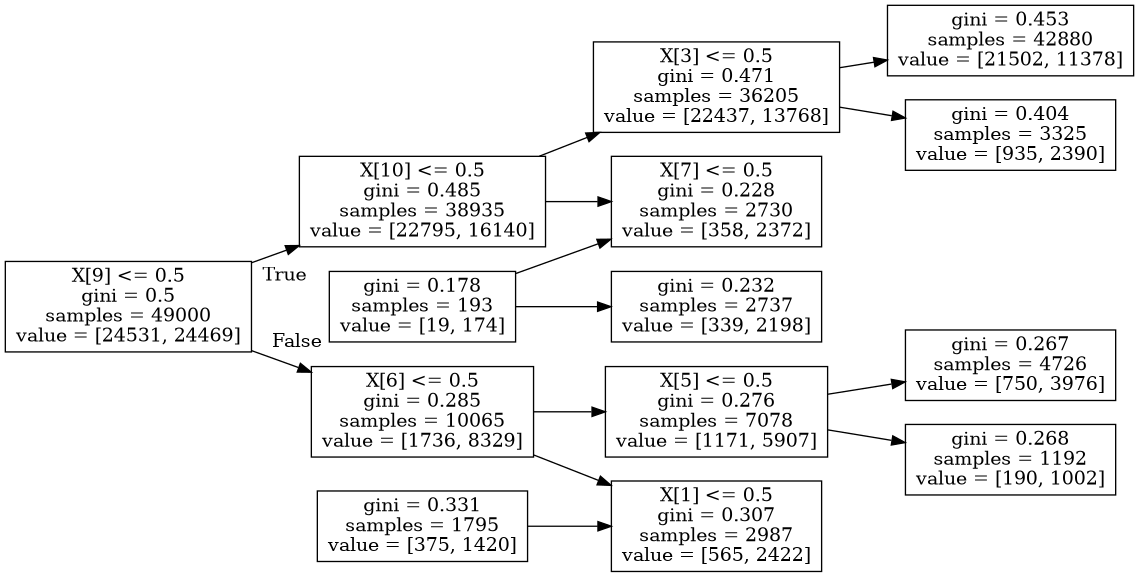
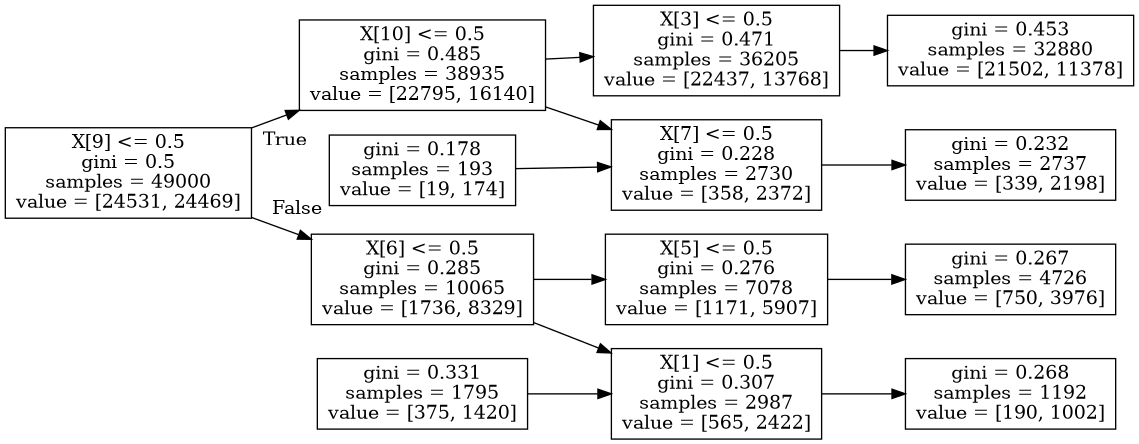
node "gini = 0.453 samples = 42880 value = [21502, 11378]": label "gini = 0.453 samples = 42880 value = [21502, 11378]" -> "gini = 0.453 samples = 32880 value = [21502, 11378]"
node "gini = 0.404 samples = 3325 value = [935, 2390]": removed
edge "gini = 0.178 samples = 193 value = [19, 174]" -> "gini = 0.232 samples = 2737 value = [339, 2198]": now "X[7] <= 0.5 gini = 0.228 samples = 2730 value = [358, 2372]" -> "gini = 0.232 samples = 2737 value = [339, 2198]"
edge "X[5] <= 0.5 gini = 0.276 samples = 7078 value = [1171, 5907]" -> "gini = 0.268 samples = 1192 value = [190, 1002]": now "X[1] <= 0.5 gini = 0.307 samples = 2987 value = [565, 2422]" -> "gini = 0.268 samples = 1192 value = [190, 1002]"
